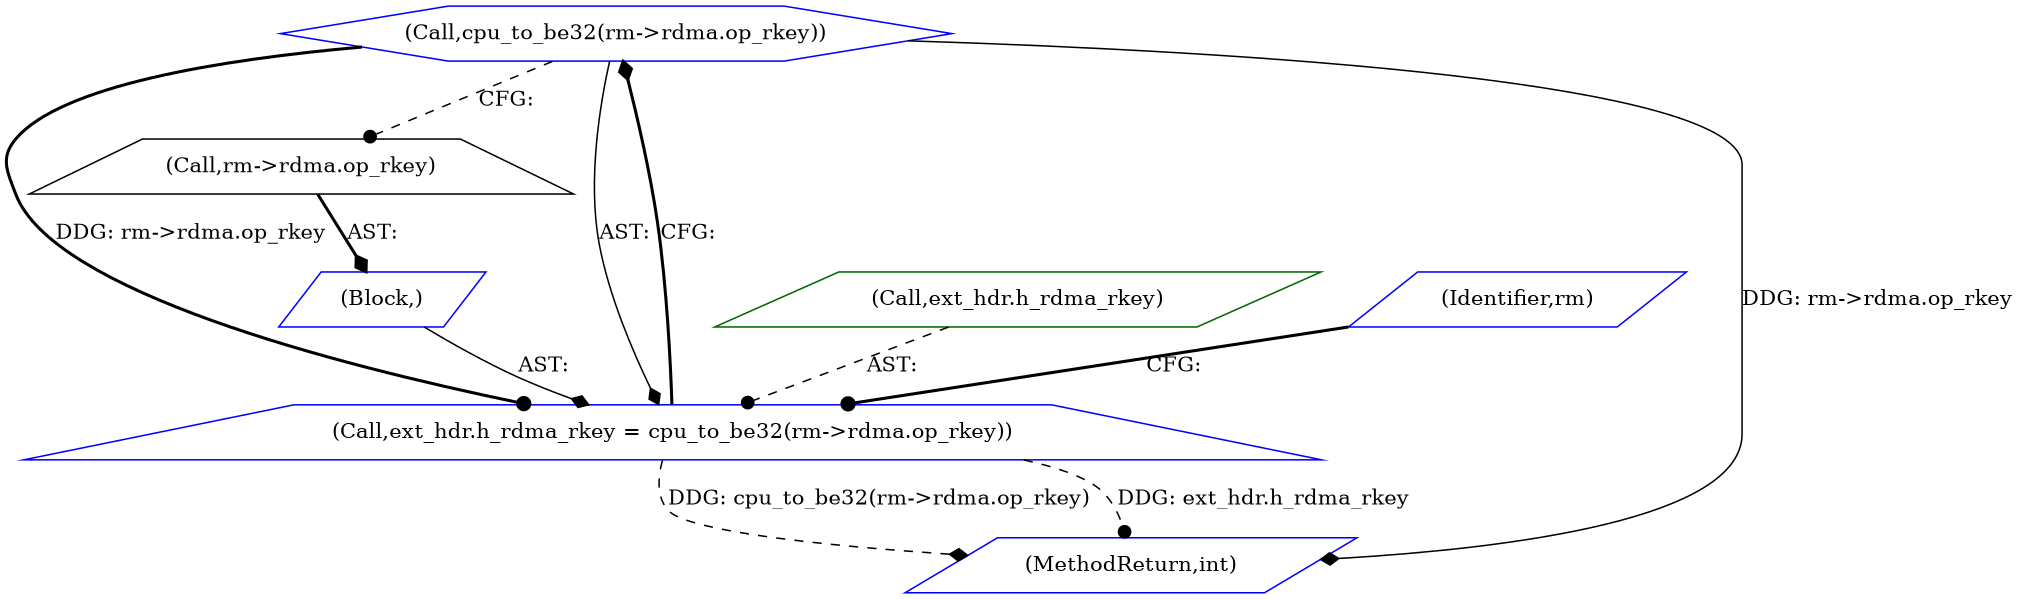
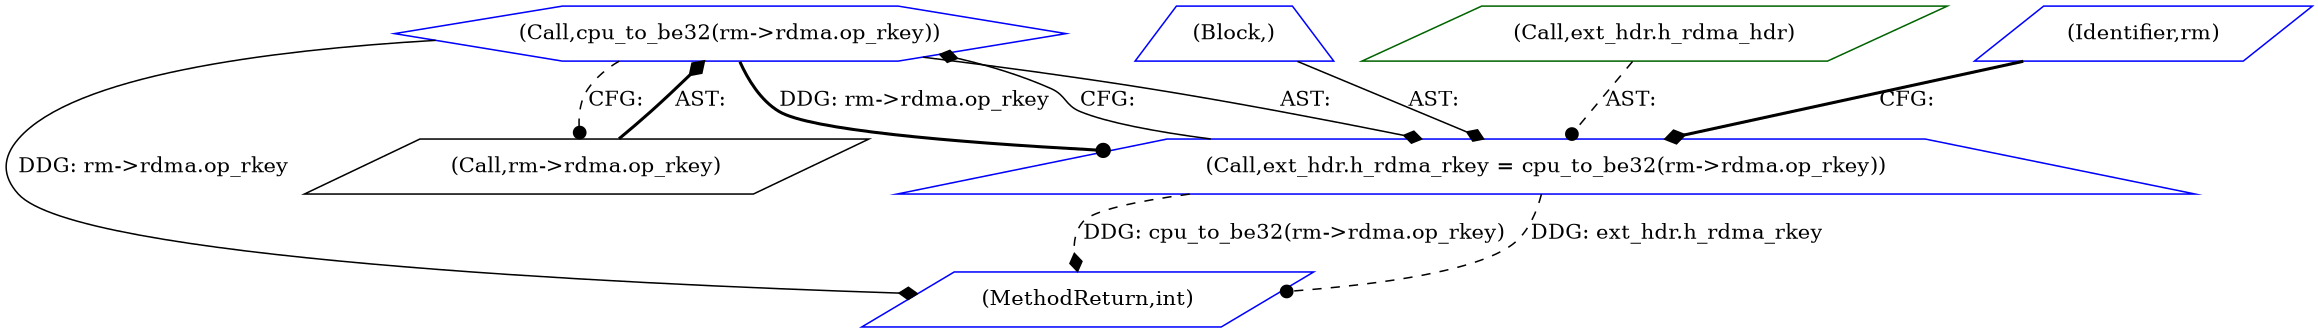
node "(Call,rm->rdma.op_rkey)": shape trapezium -> parallelogram
edge "(Call,rm->rdma.op_rkey)" -> "(Block,)": now "(Call,rm->rdma.op_rkey)" -> "(Call,cpu_to_be32(rm->rdma.op_rkey))"
edge "(Call,ext_hdr.h_rdma_rkey = cpu_to_be32(rm->rdma.op_rkey))" -> "(Call,cpu_to_be32(rm->rdma.op_rkey))": style bold -> solid
node "(Block,)": shape parallelogram -> trapezium
node "(Call,ext_hdr.h_rdma_rkey)": label "(Call,ext_hdr.h_rdma_rkey)" -> "(Call,ext_hdr.h_rdma_hdr)"
edge "(Identifier,rm)" -> "(Call,ext_hdr.h_rdma_rkey = cpu_to_be32(rm->rdma.op_rkey))": arrowhead dot -> diamond
